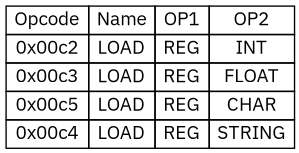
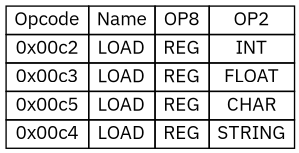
node "Opcode": text "OP1" -> "OP8"
